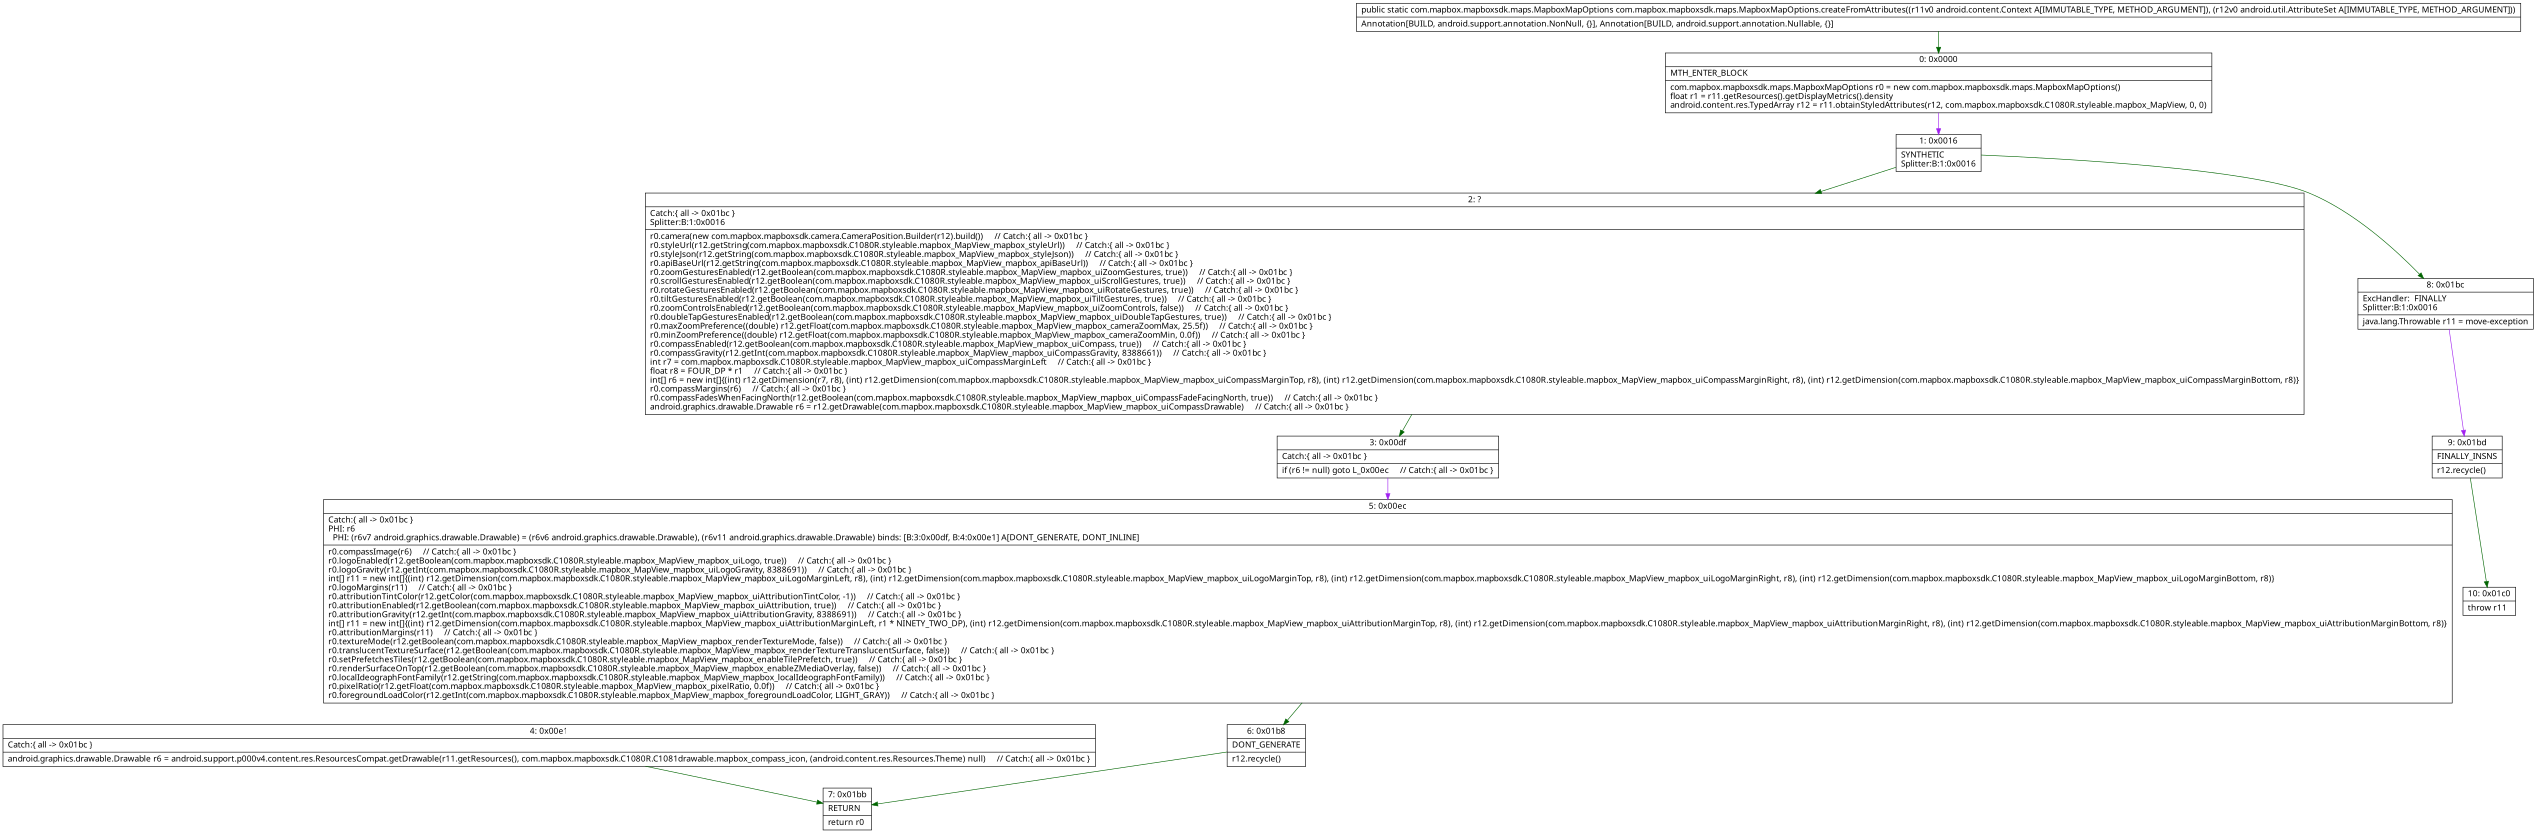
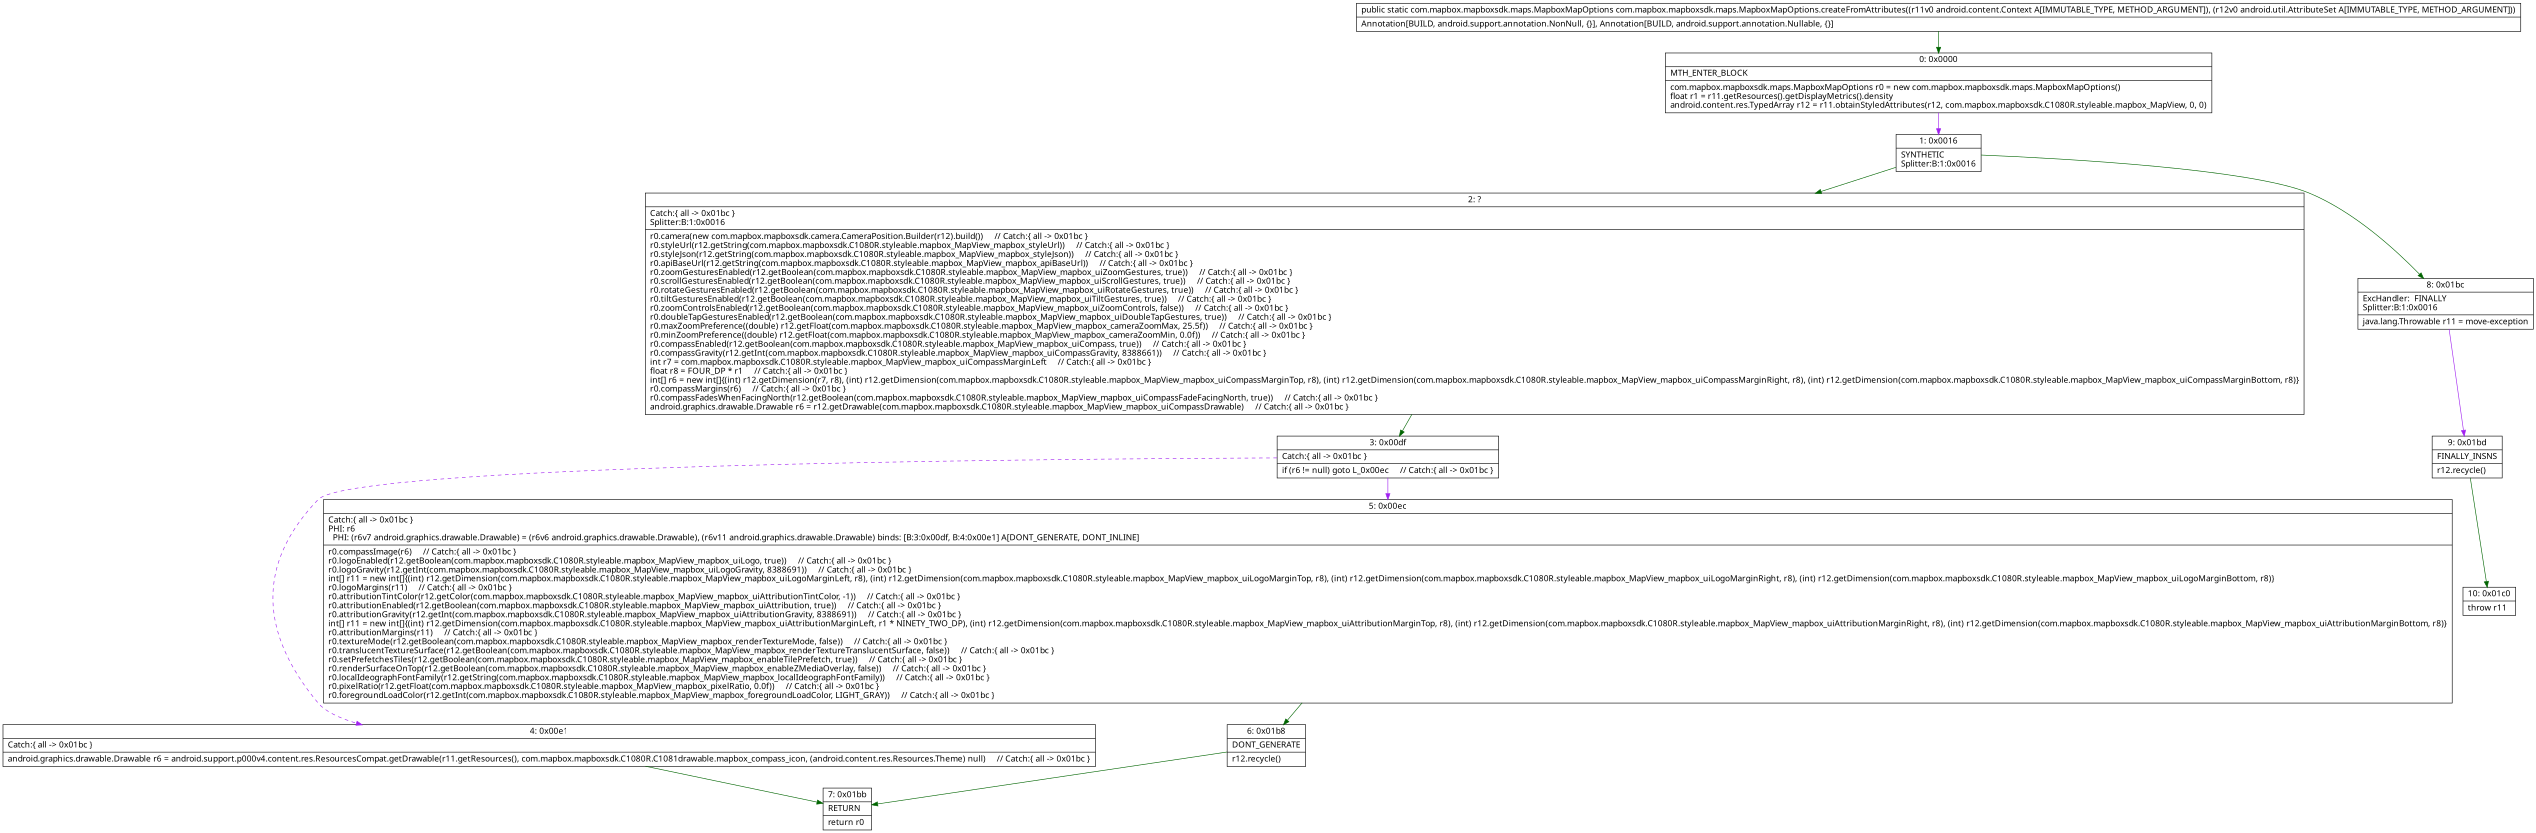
edge "3: 0x00df" -> "4: 0x00e1": added
